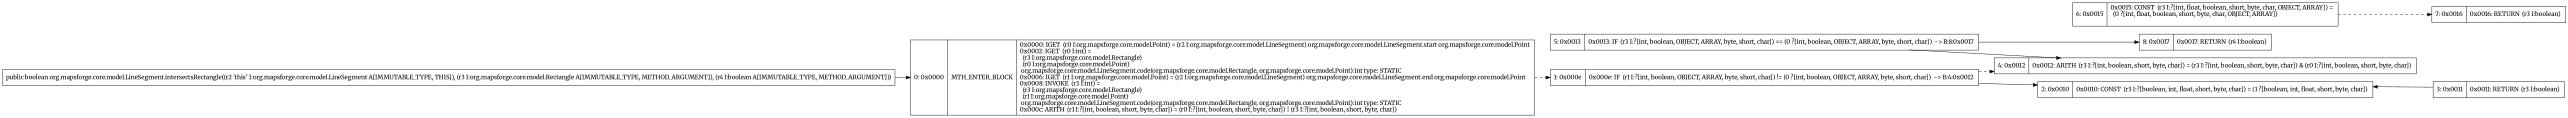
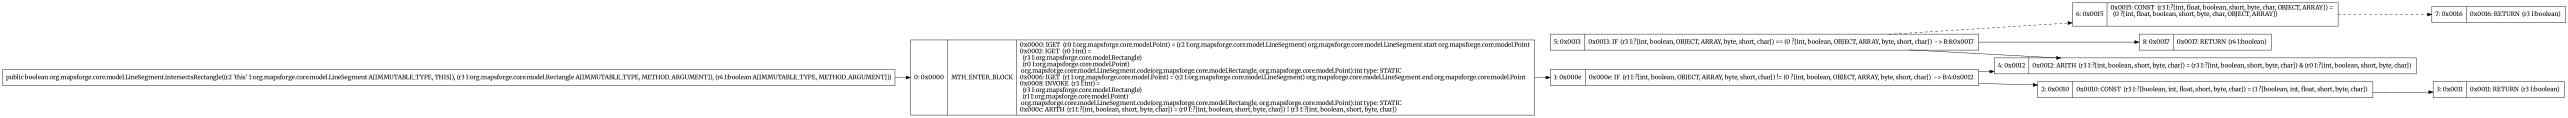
edge "5: 0x0013" -> "6: 0x0015": added
edge "1: 0x000e" -> "4: 0x0012": style dashed -> solid
edge "0: 0x0000" -> "1: 0x000e": style dashed -> solid
edge "3: 0x0011" -> "2: 0x0010": reversed
